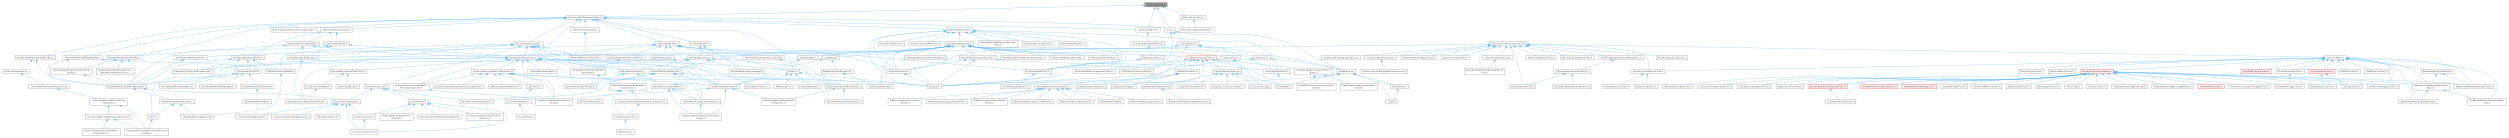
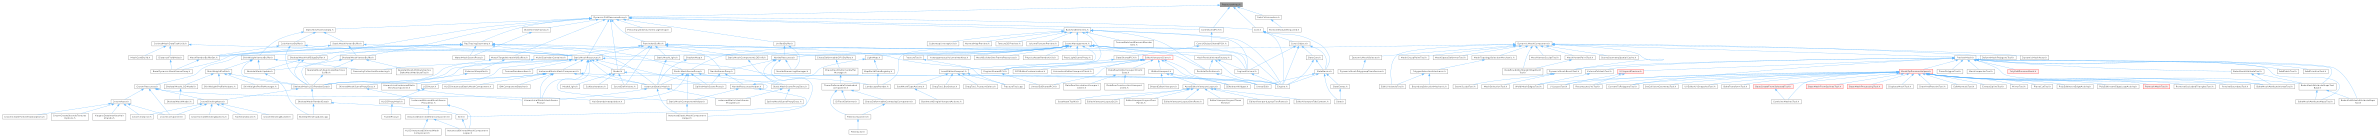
edge "DerivedMeshDataTaskUtils.h" -> "StaticMeshResources.h": reversed
edge "GroomComponent.h" -> "GroomInstance.h": now "GroomComponent.h" -> "GroomResources.h"
